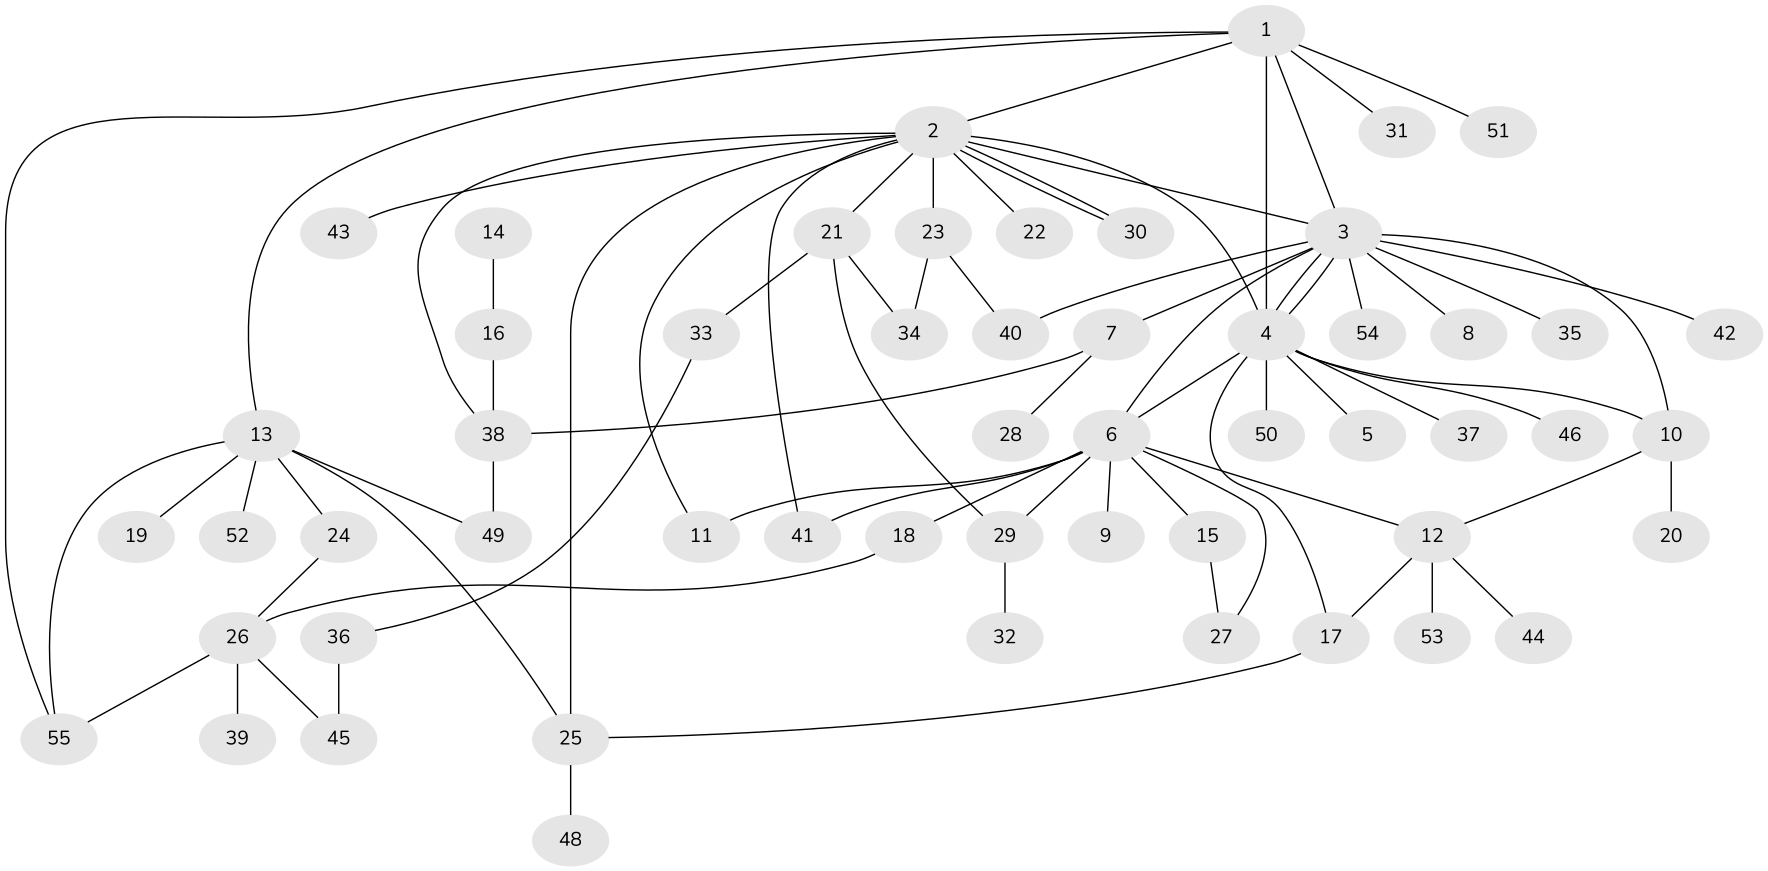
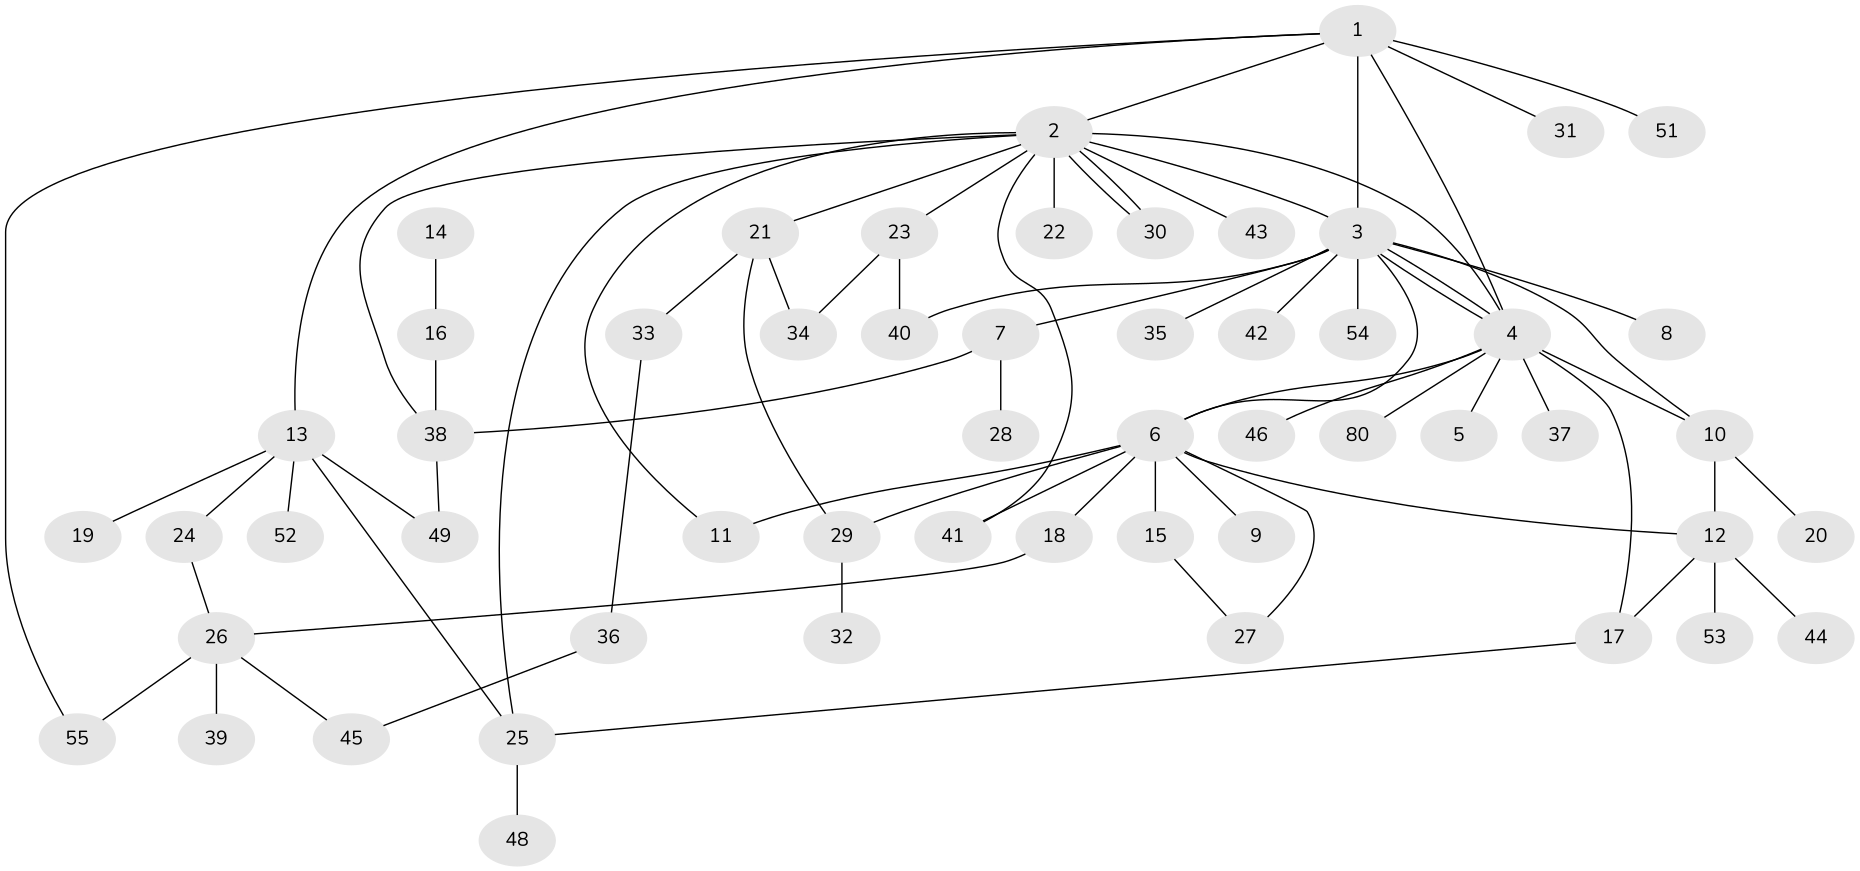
node "50": label "50" -> "80"
edge "13" -- "55": removed
